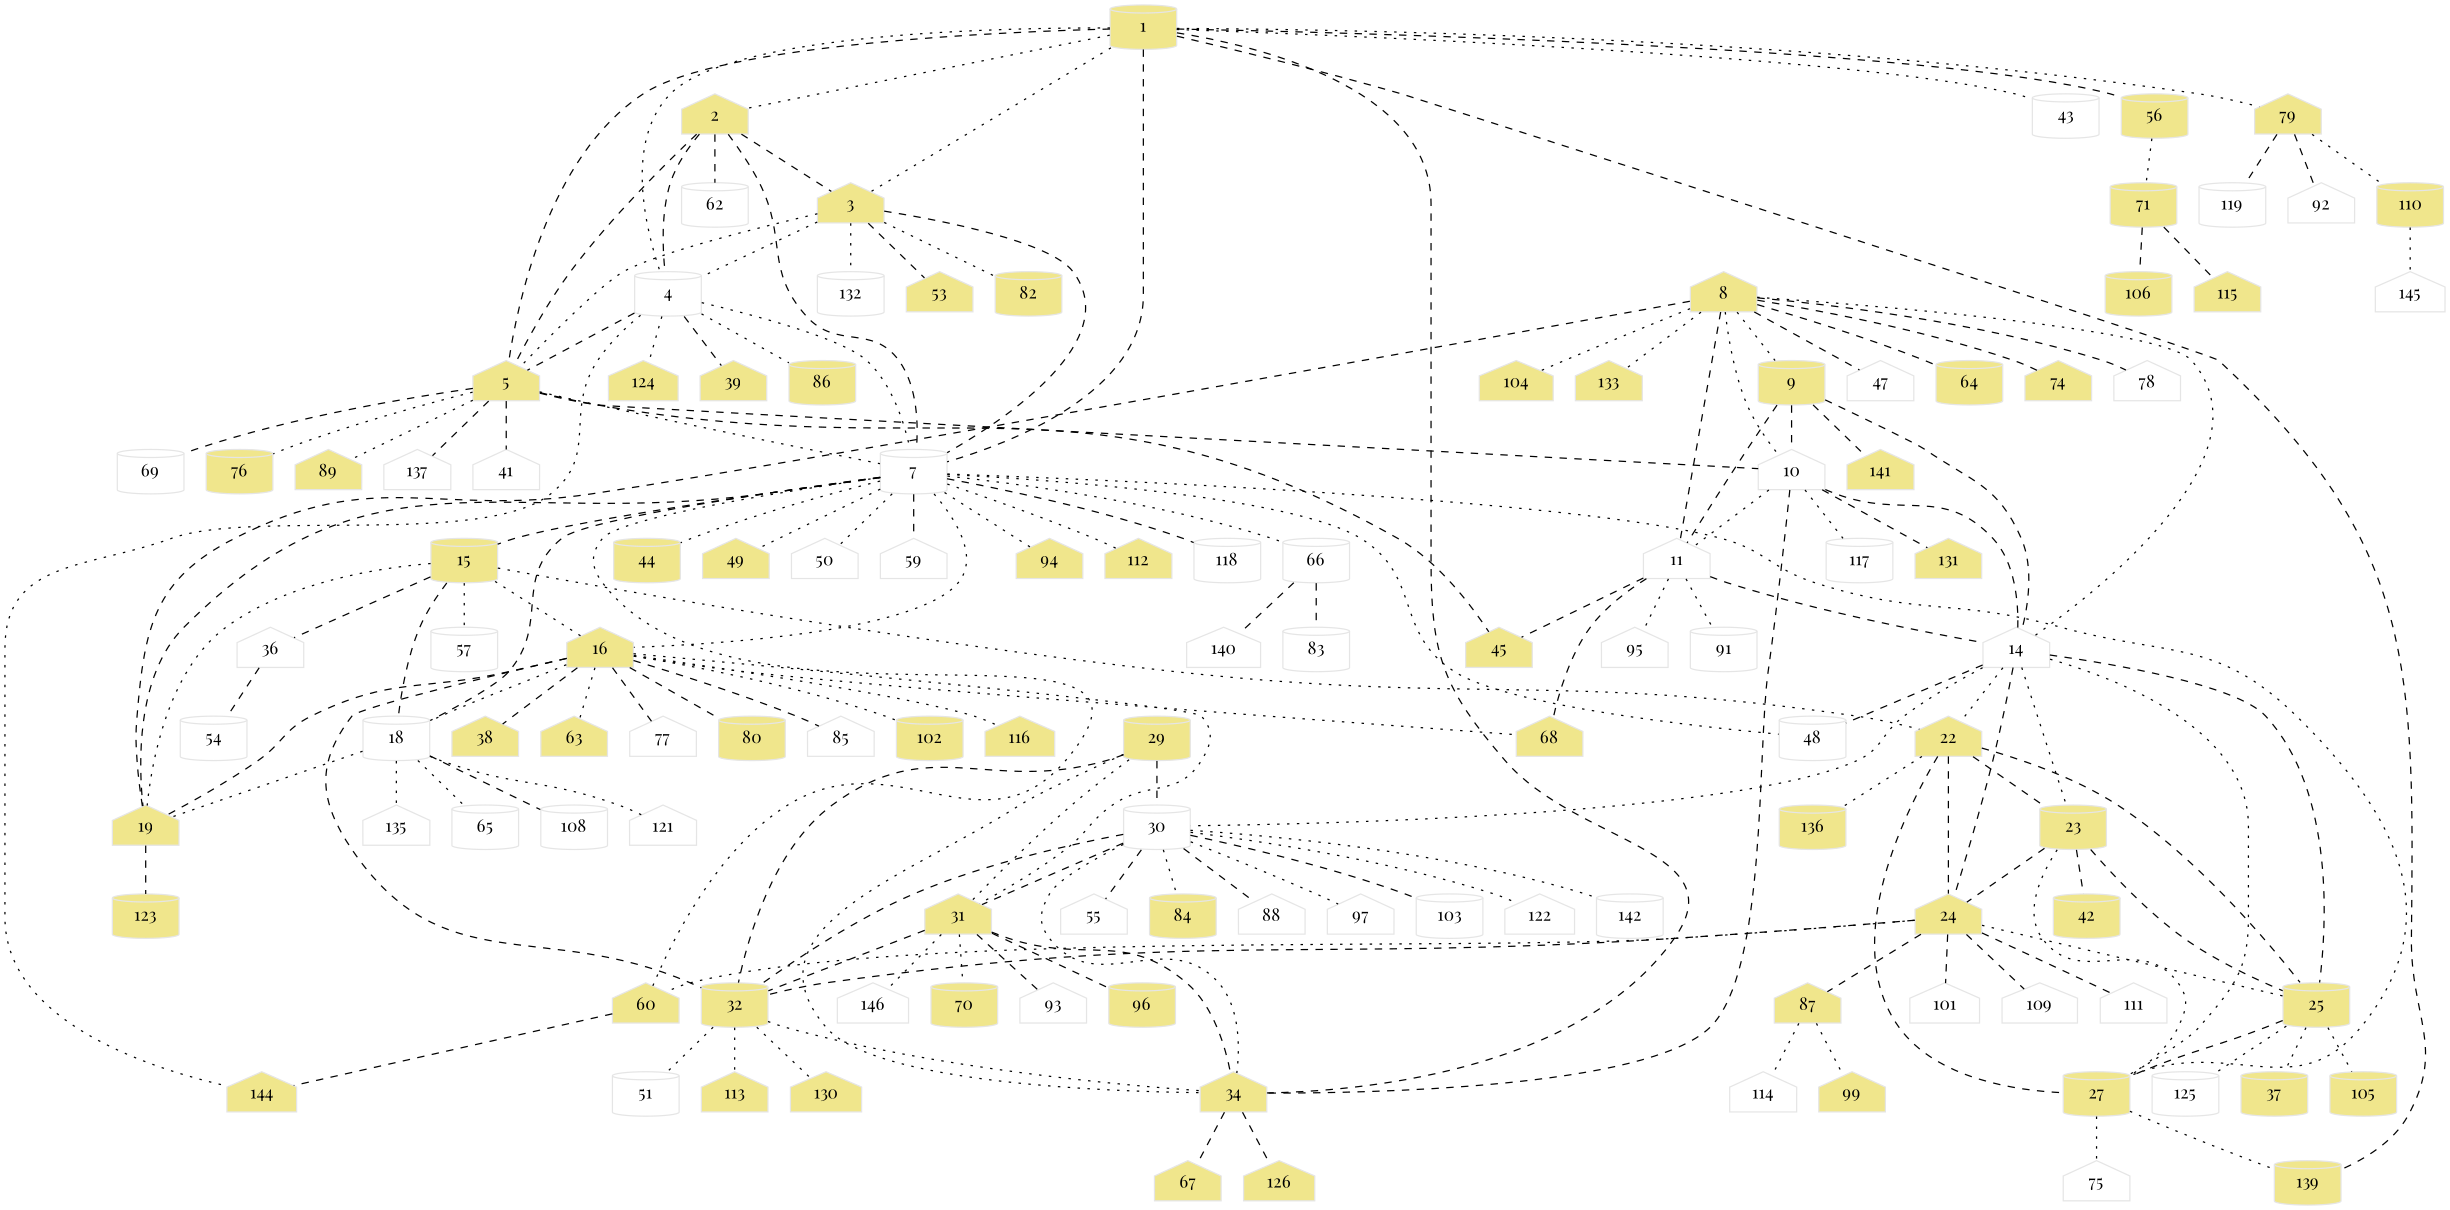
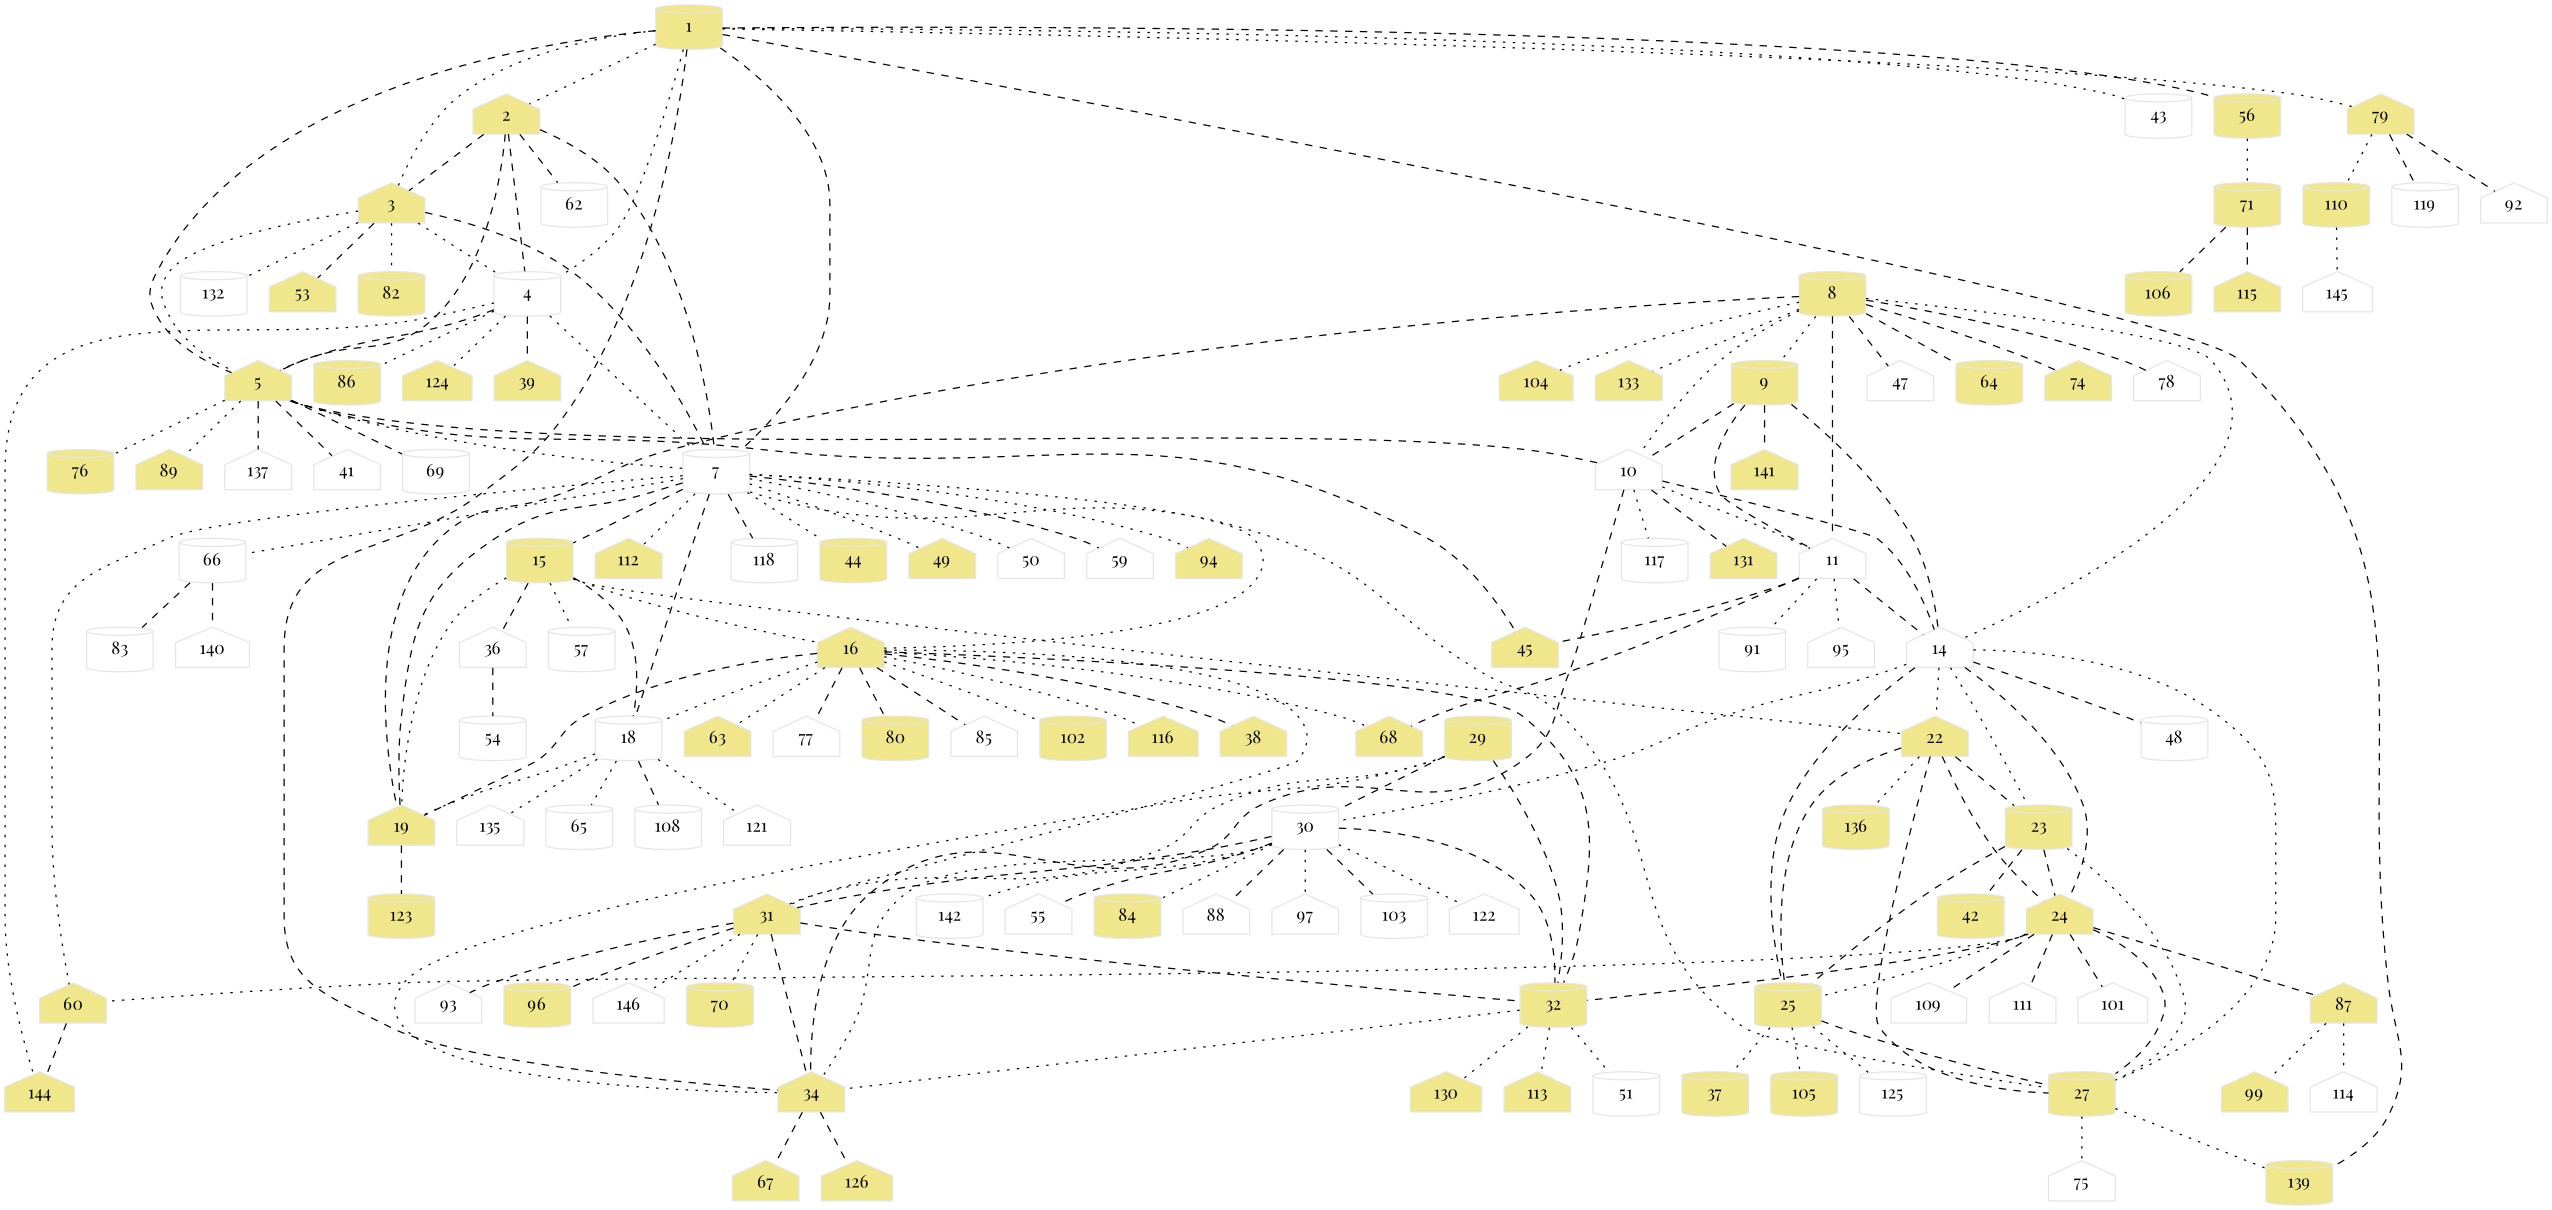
node "8": shape house -> cylinder
edge "7" -- "48": removed
edge "24" -- "27": added
